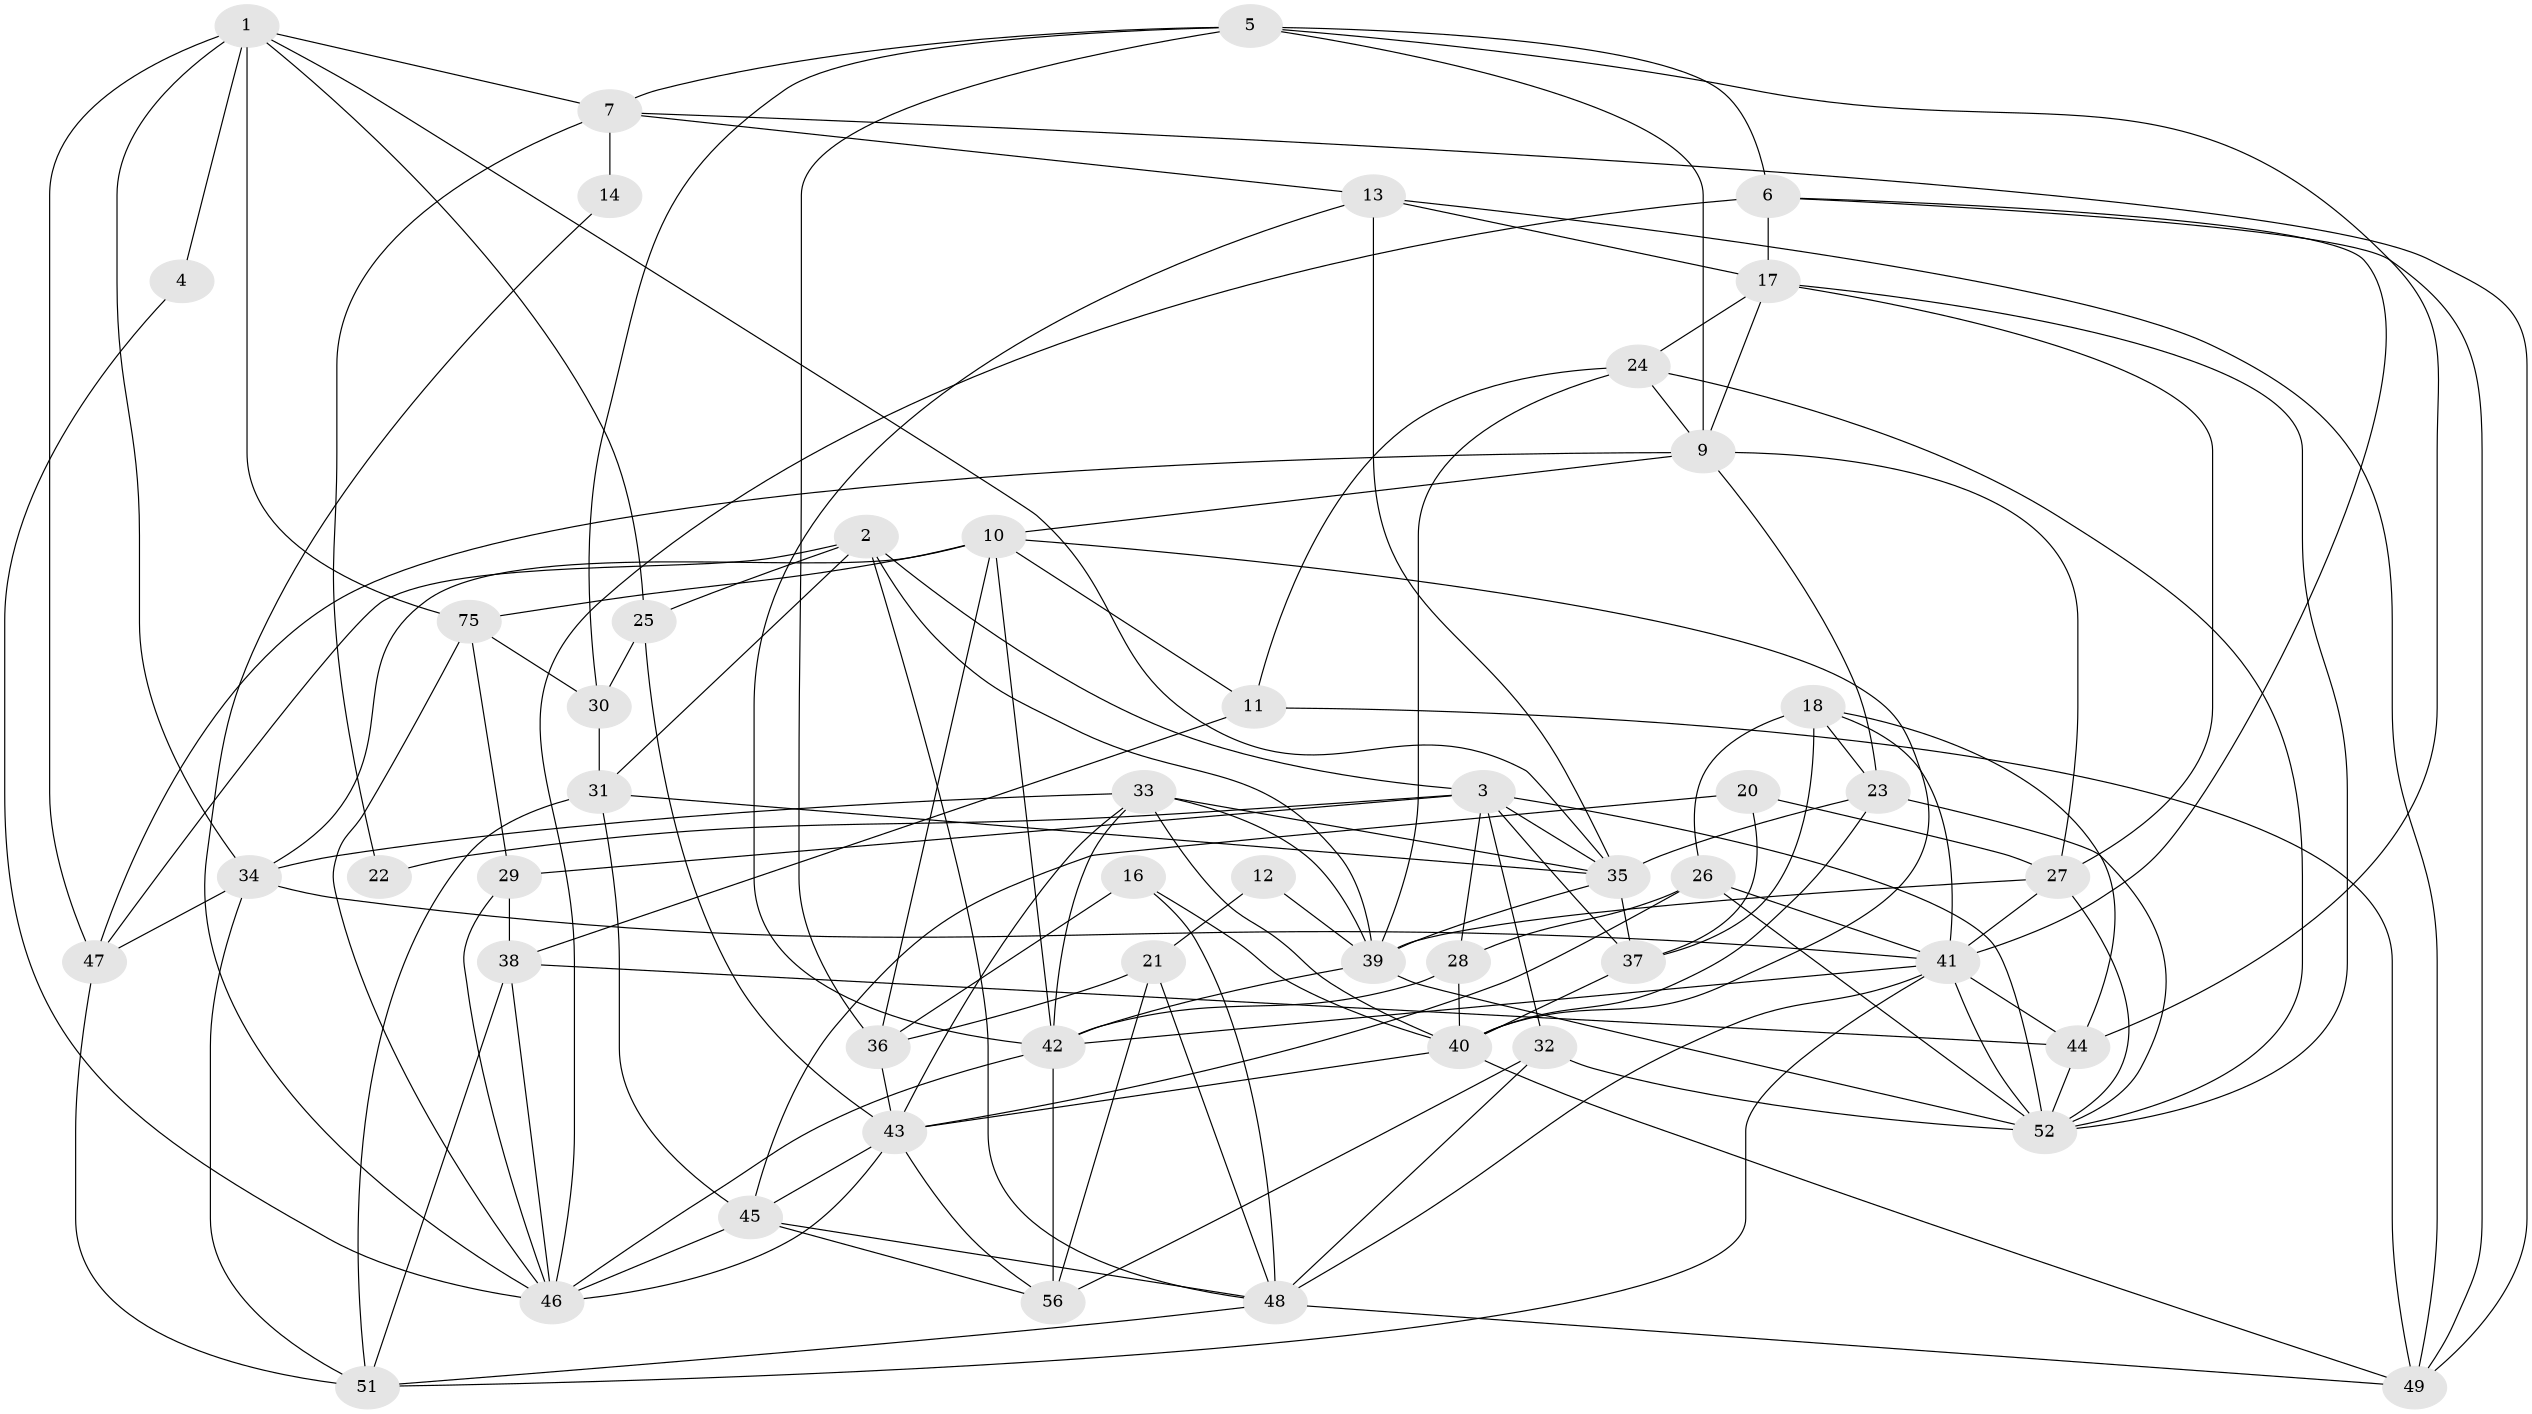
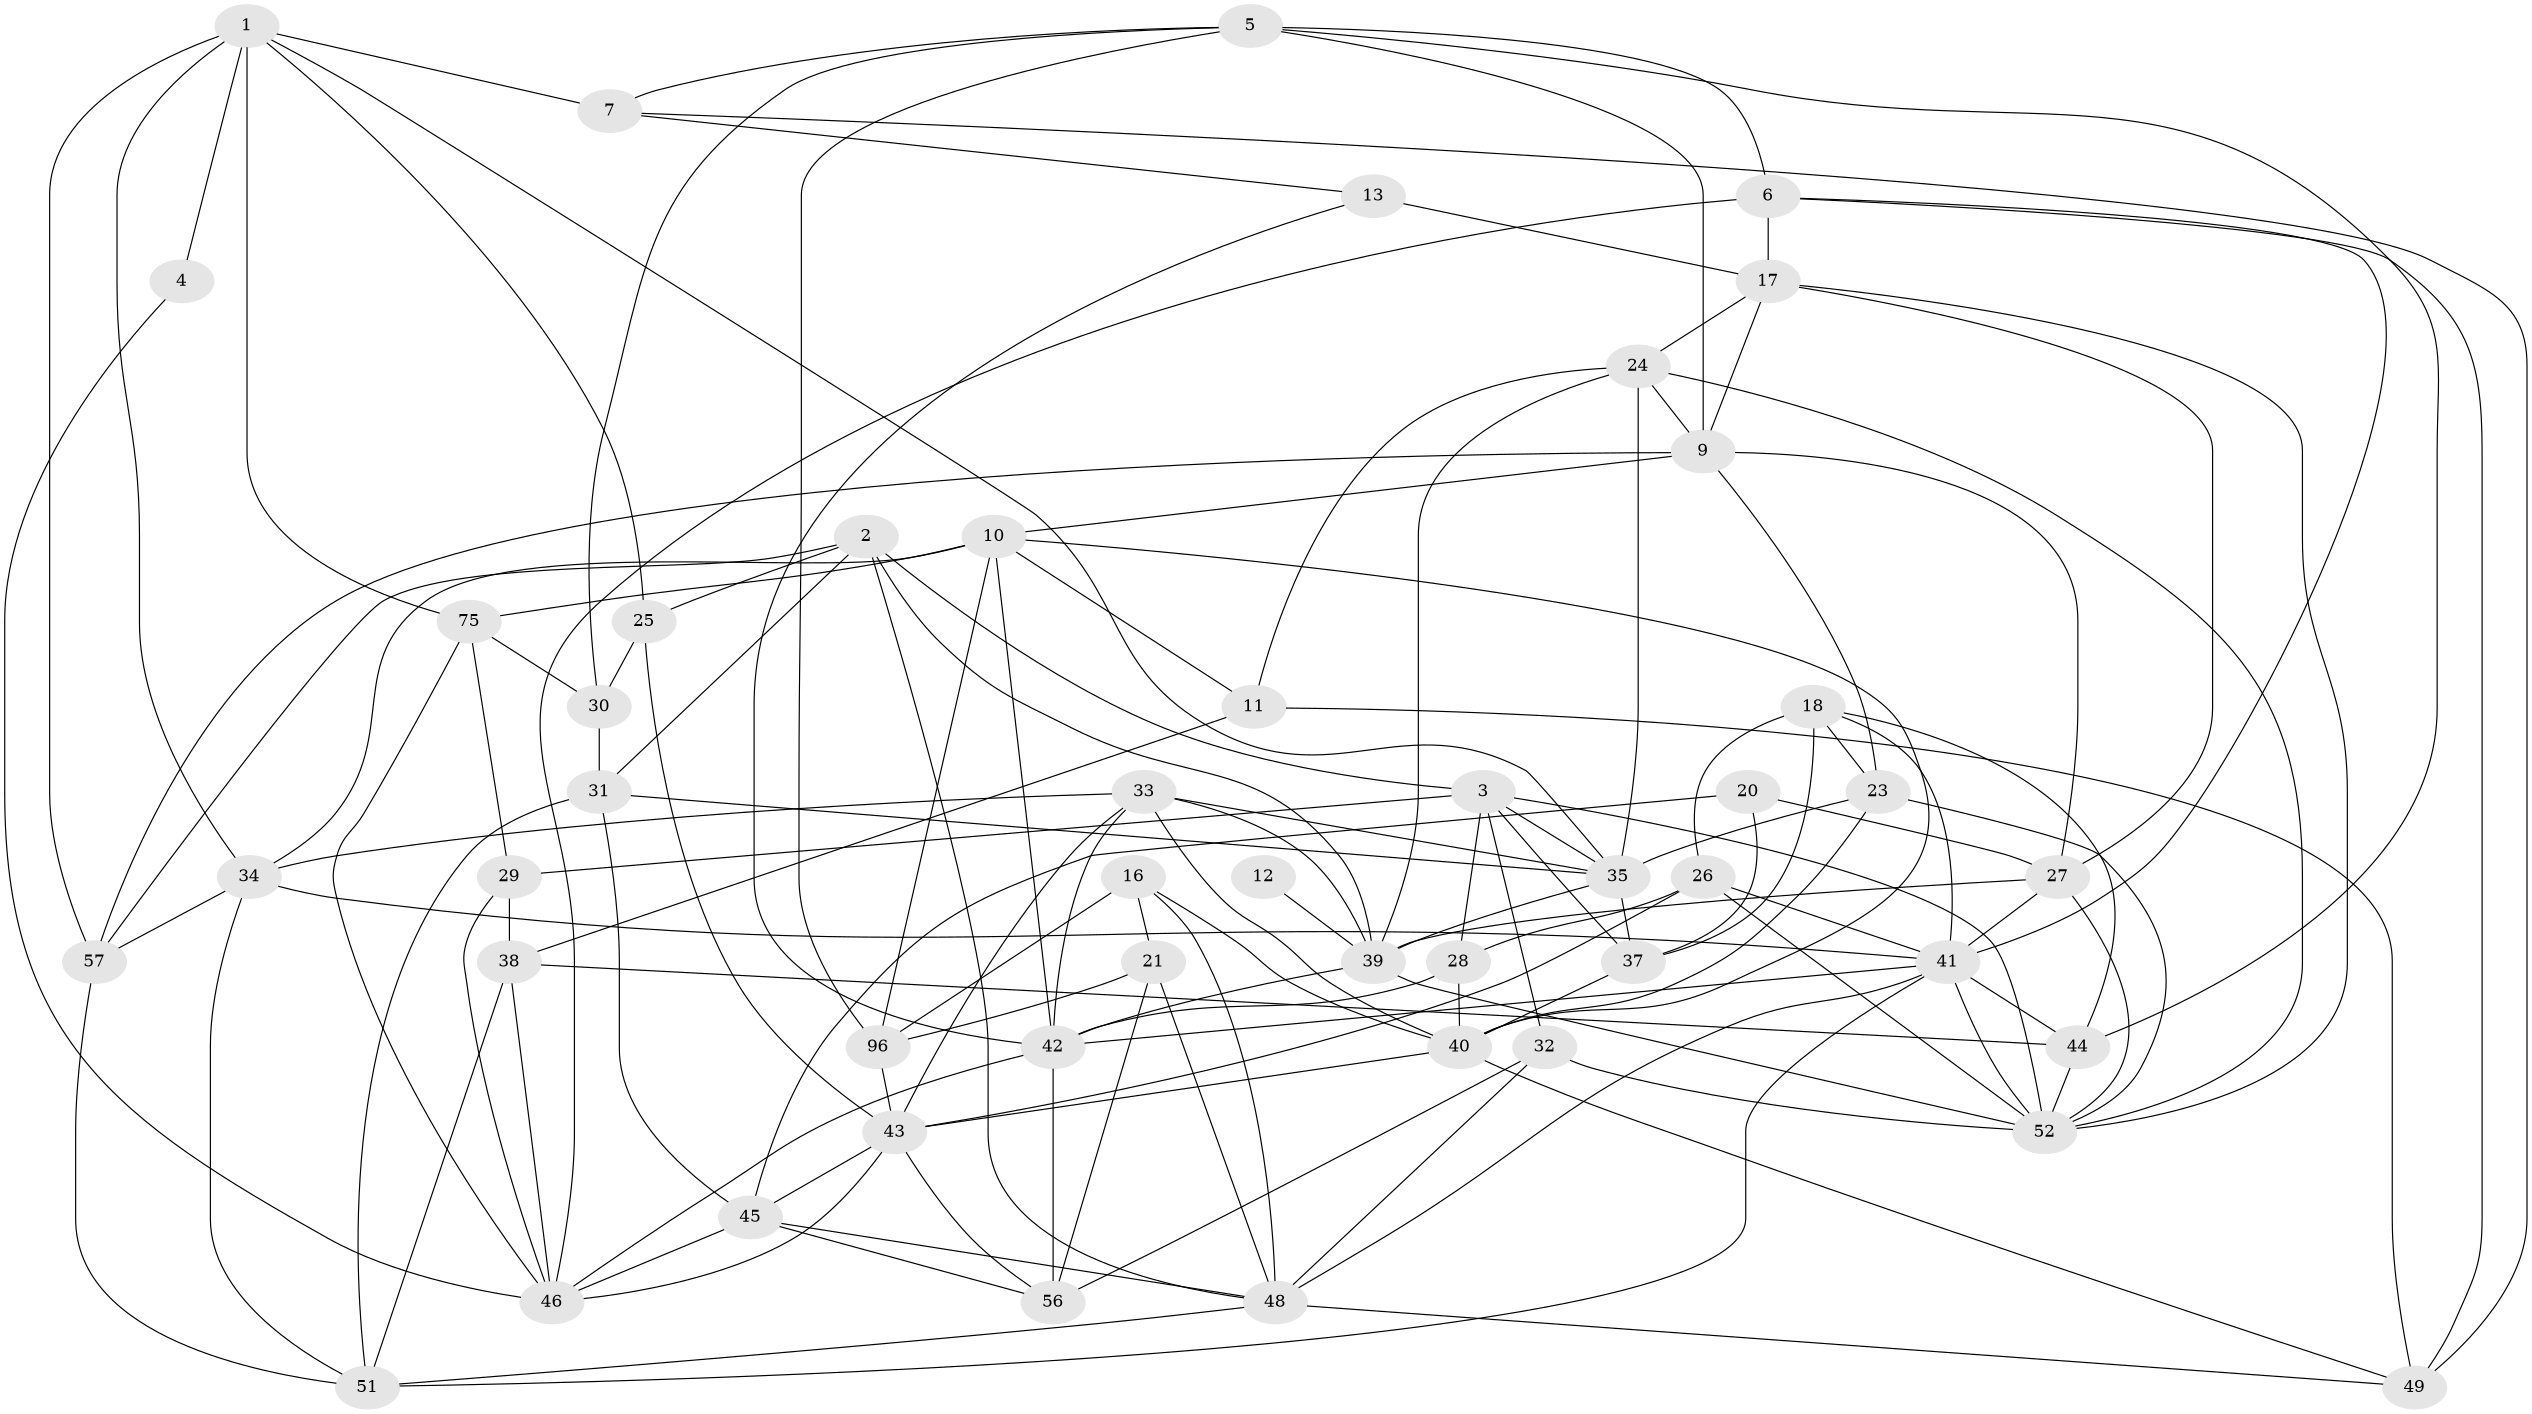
node "14": removed
edge "13" -- "49": removed
edge "13" -- "35": now "24" -- "35"
node "22": removed
edge "12" -- "21": now "16" -- "21"
node "47": label "47" -> "57"
node "36": label "36" -> "96"
